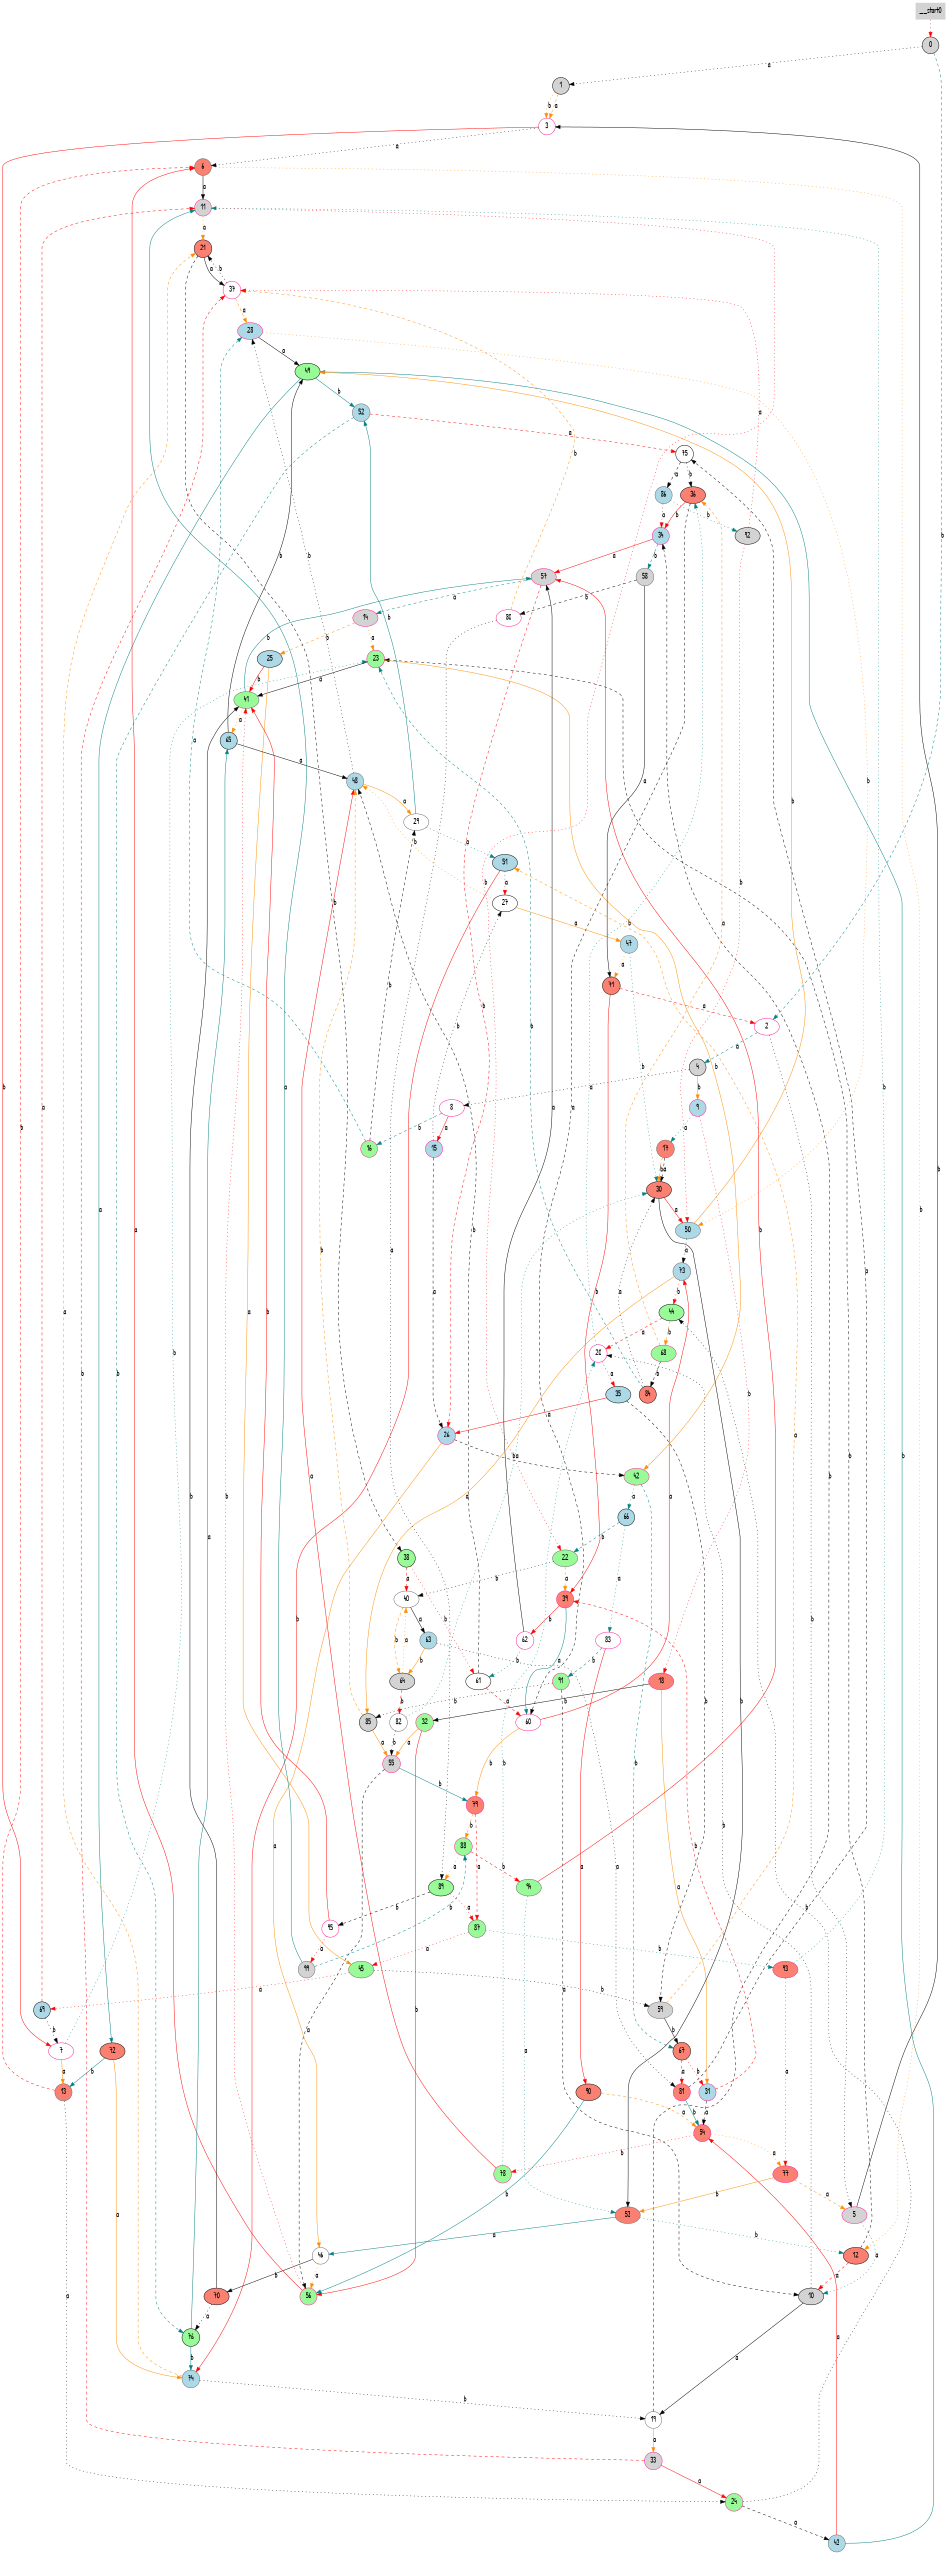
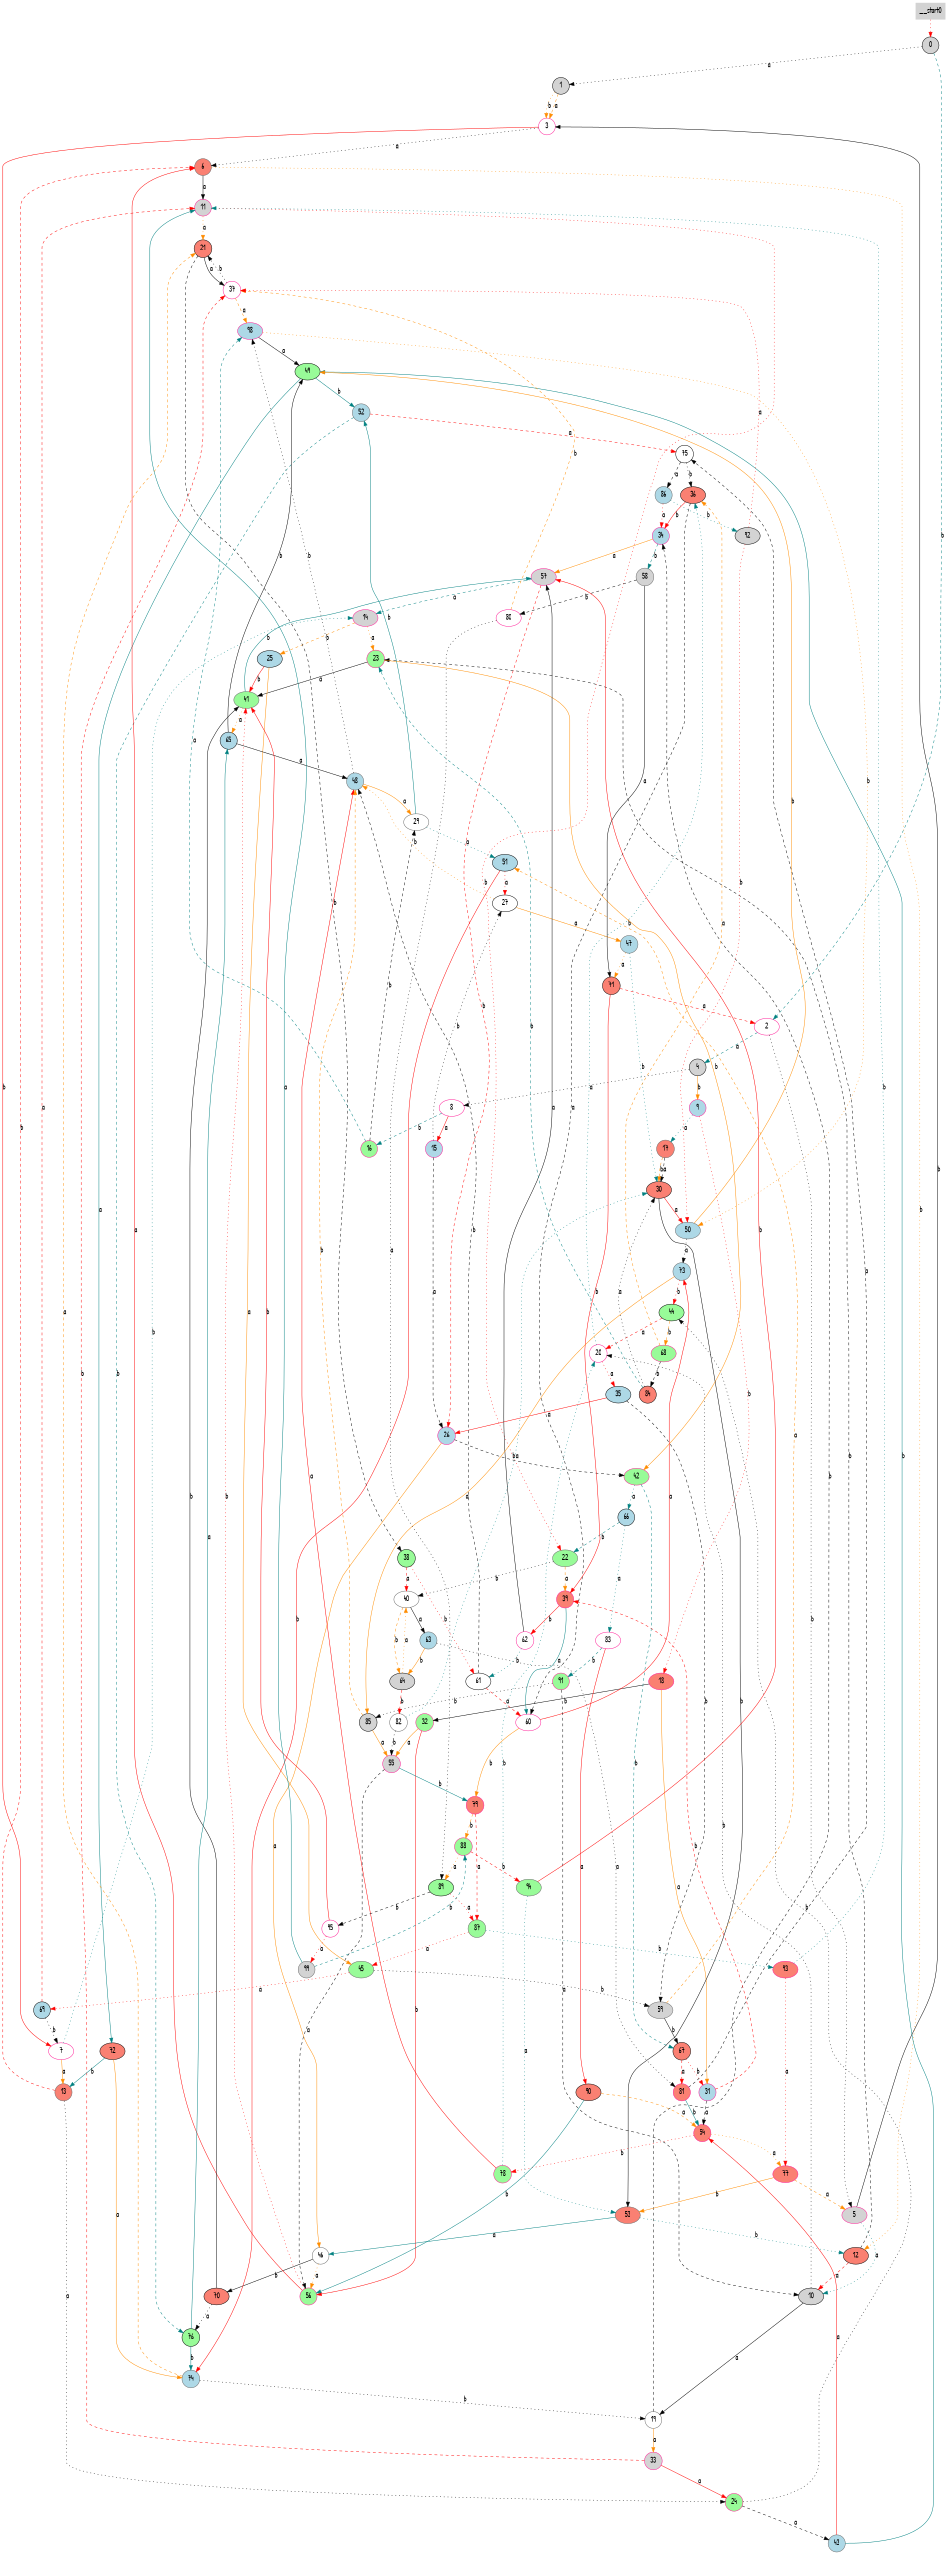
node "28": label "28" -> "98"
edge "34" -> "57": color red -> darkorange
edge "7" -> "23": now "7" -> "14"
